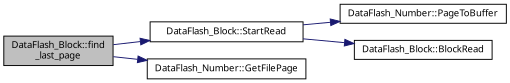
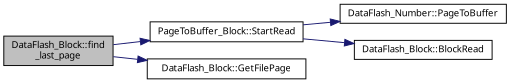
node "DataFlash_Block::StartRead": label "DataFlash_Block::StartRead" -> "PageToBuffer_Block::StartRead"
node "DataFlash_Number::GetFilePage": label "DataFlash_Number::GetFilePage" -> "DataFlash_Block::GetFilePage"
